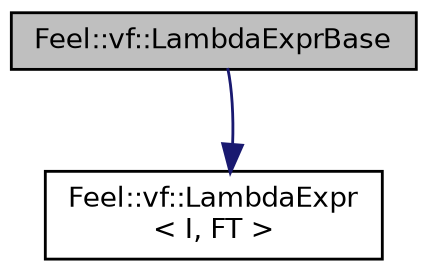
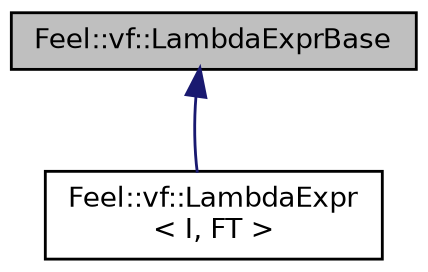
edge "Feel::vf::LambdaExprBase" -> "Feel::vf::LambdaExpr < I, FT >": reversed
